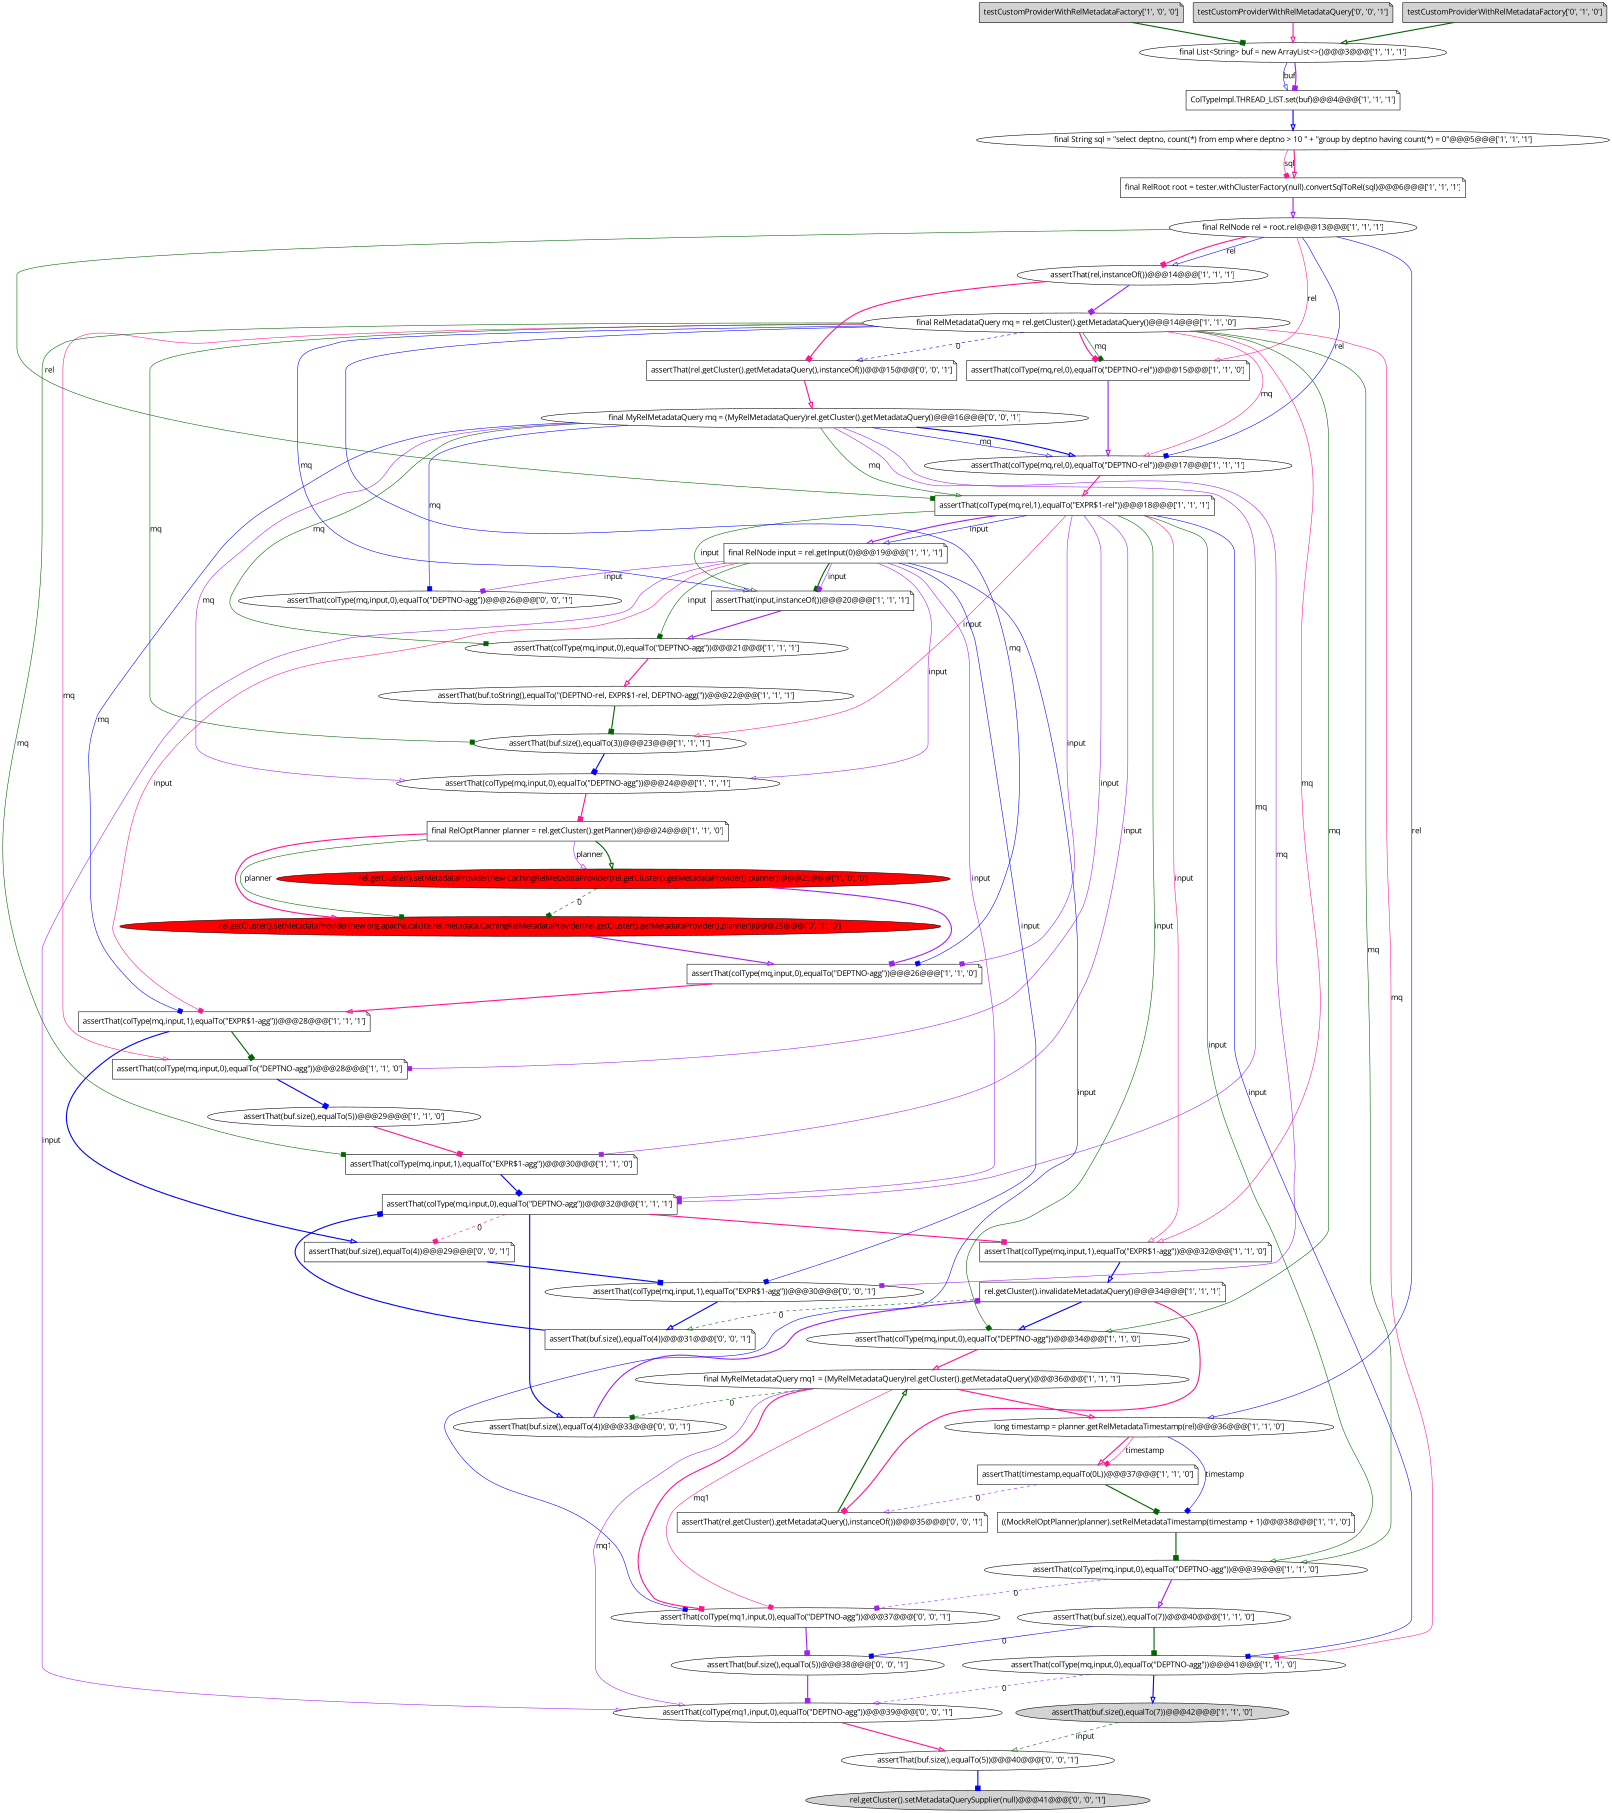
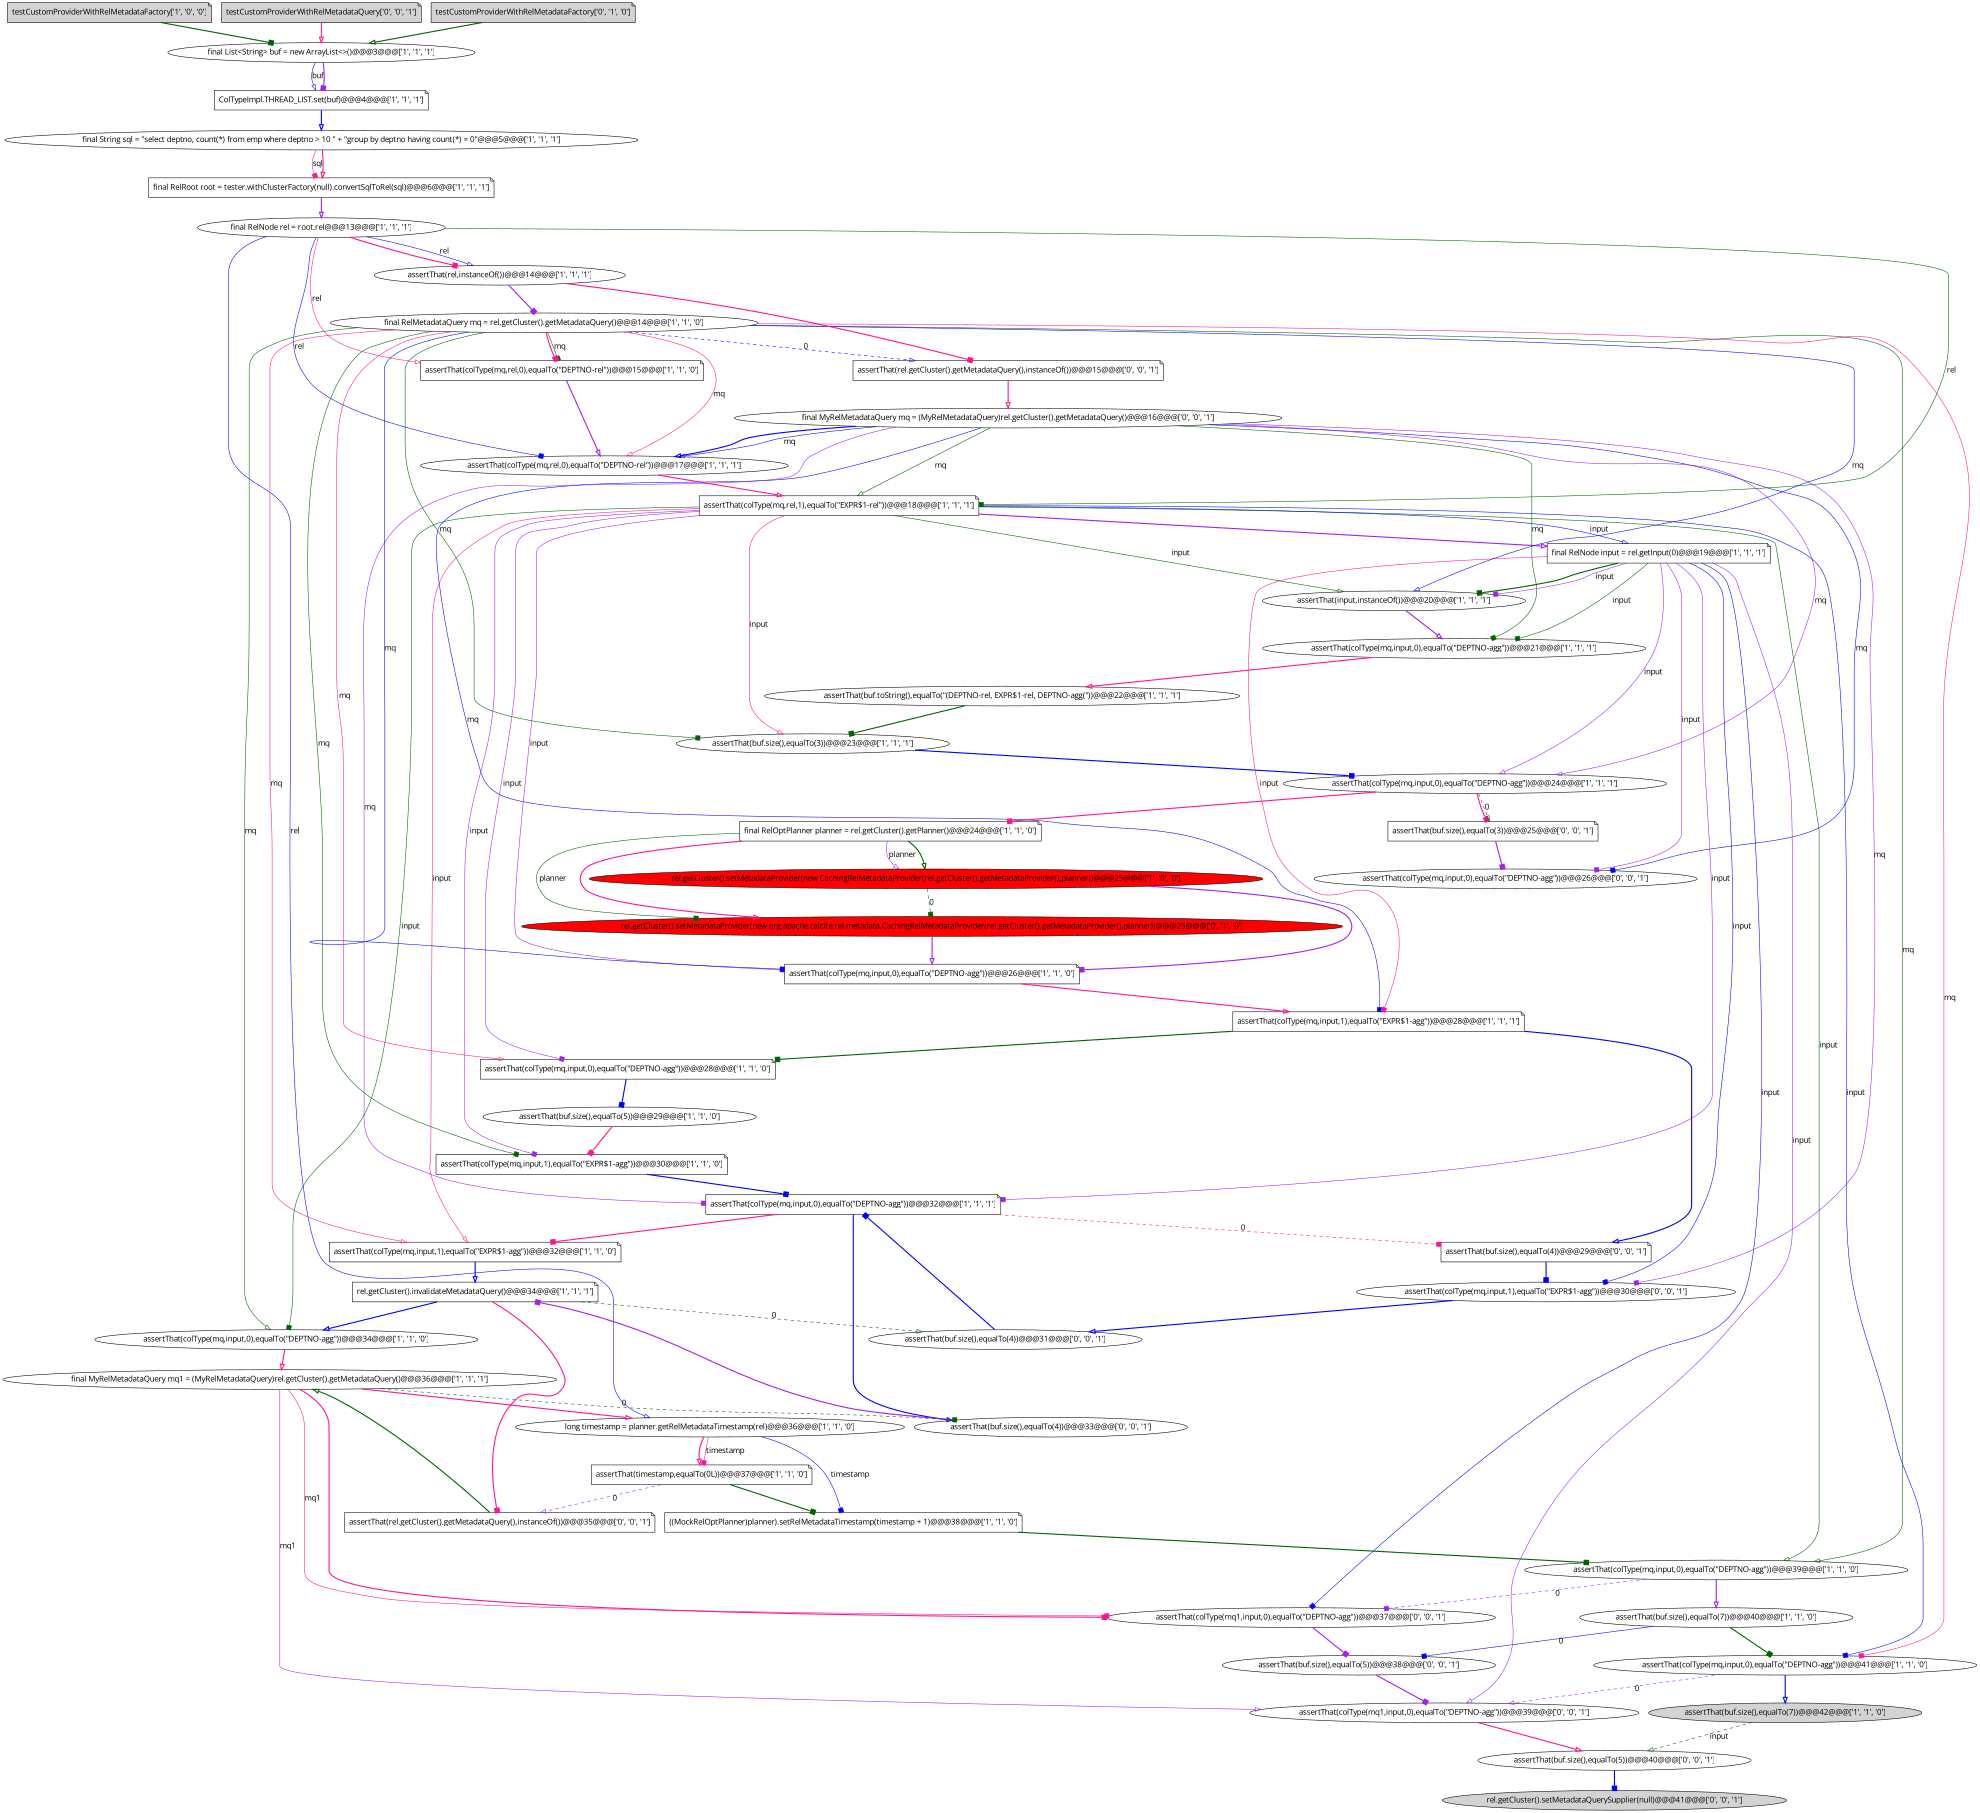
node "assertThat(input,instanceOf())@@@20@@@['1', '1', '1']": shape note -> ellipse
node "assertThat(buf.size(),equalTo(3))@@@25@@@['0', '0', '1']": added
node "assertThat(buf.size(),equalTo(4))@@@31@@@['0', '0', '1']": shape note -> ellipse
